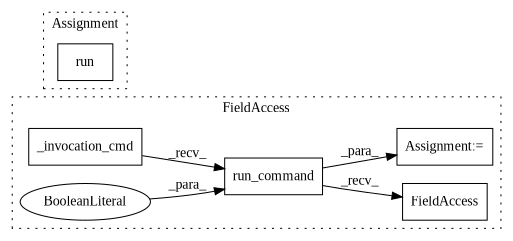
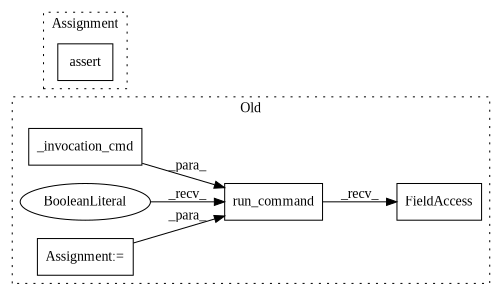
node "run": label "run" -> "assert"
cluster "FieldAccess": label "FieldAccess" -> "Old"
edge "_invocation_cmd" -> "run_command": label "_recv_" -> "_para_"
edge "run_command" -> "Assignment:=": reversed
edge "BooleanLiteral" -> "run_command": label "_para_" -> "_recv_"
